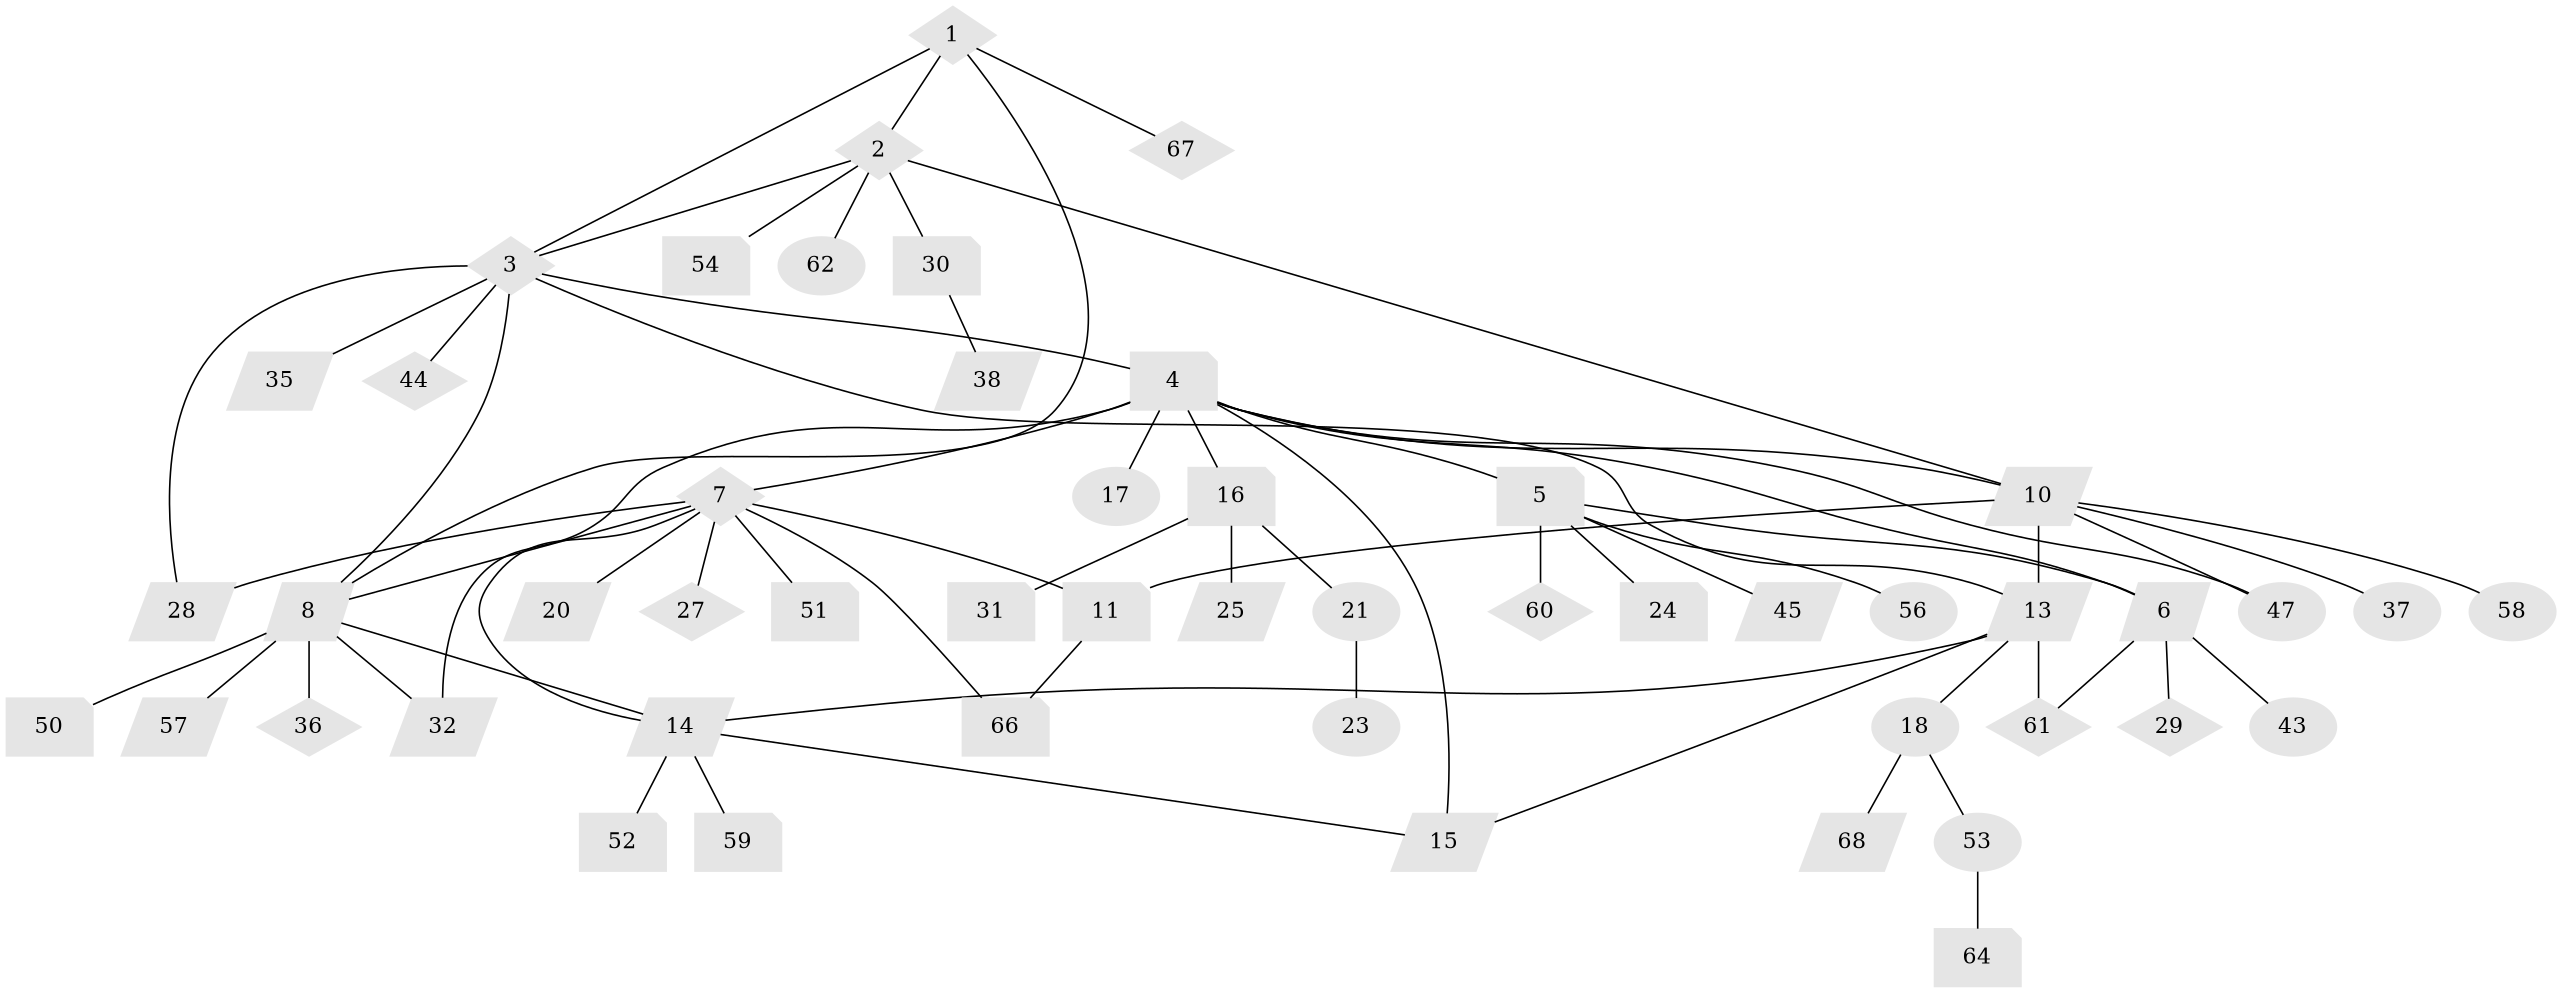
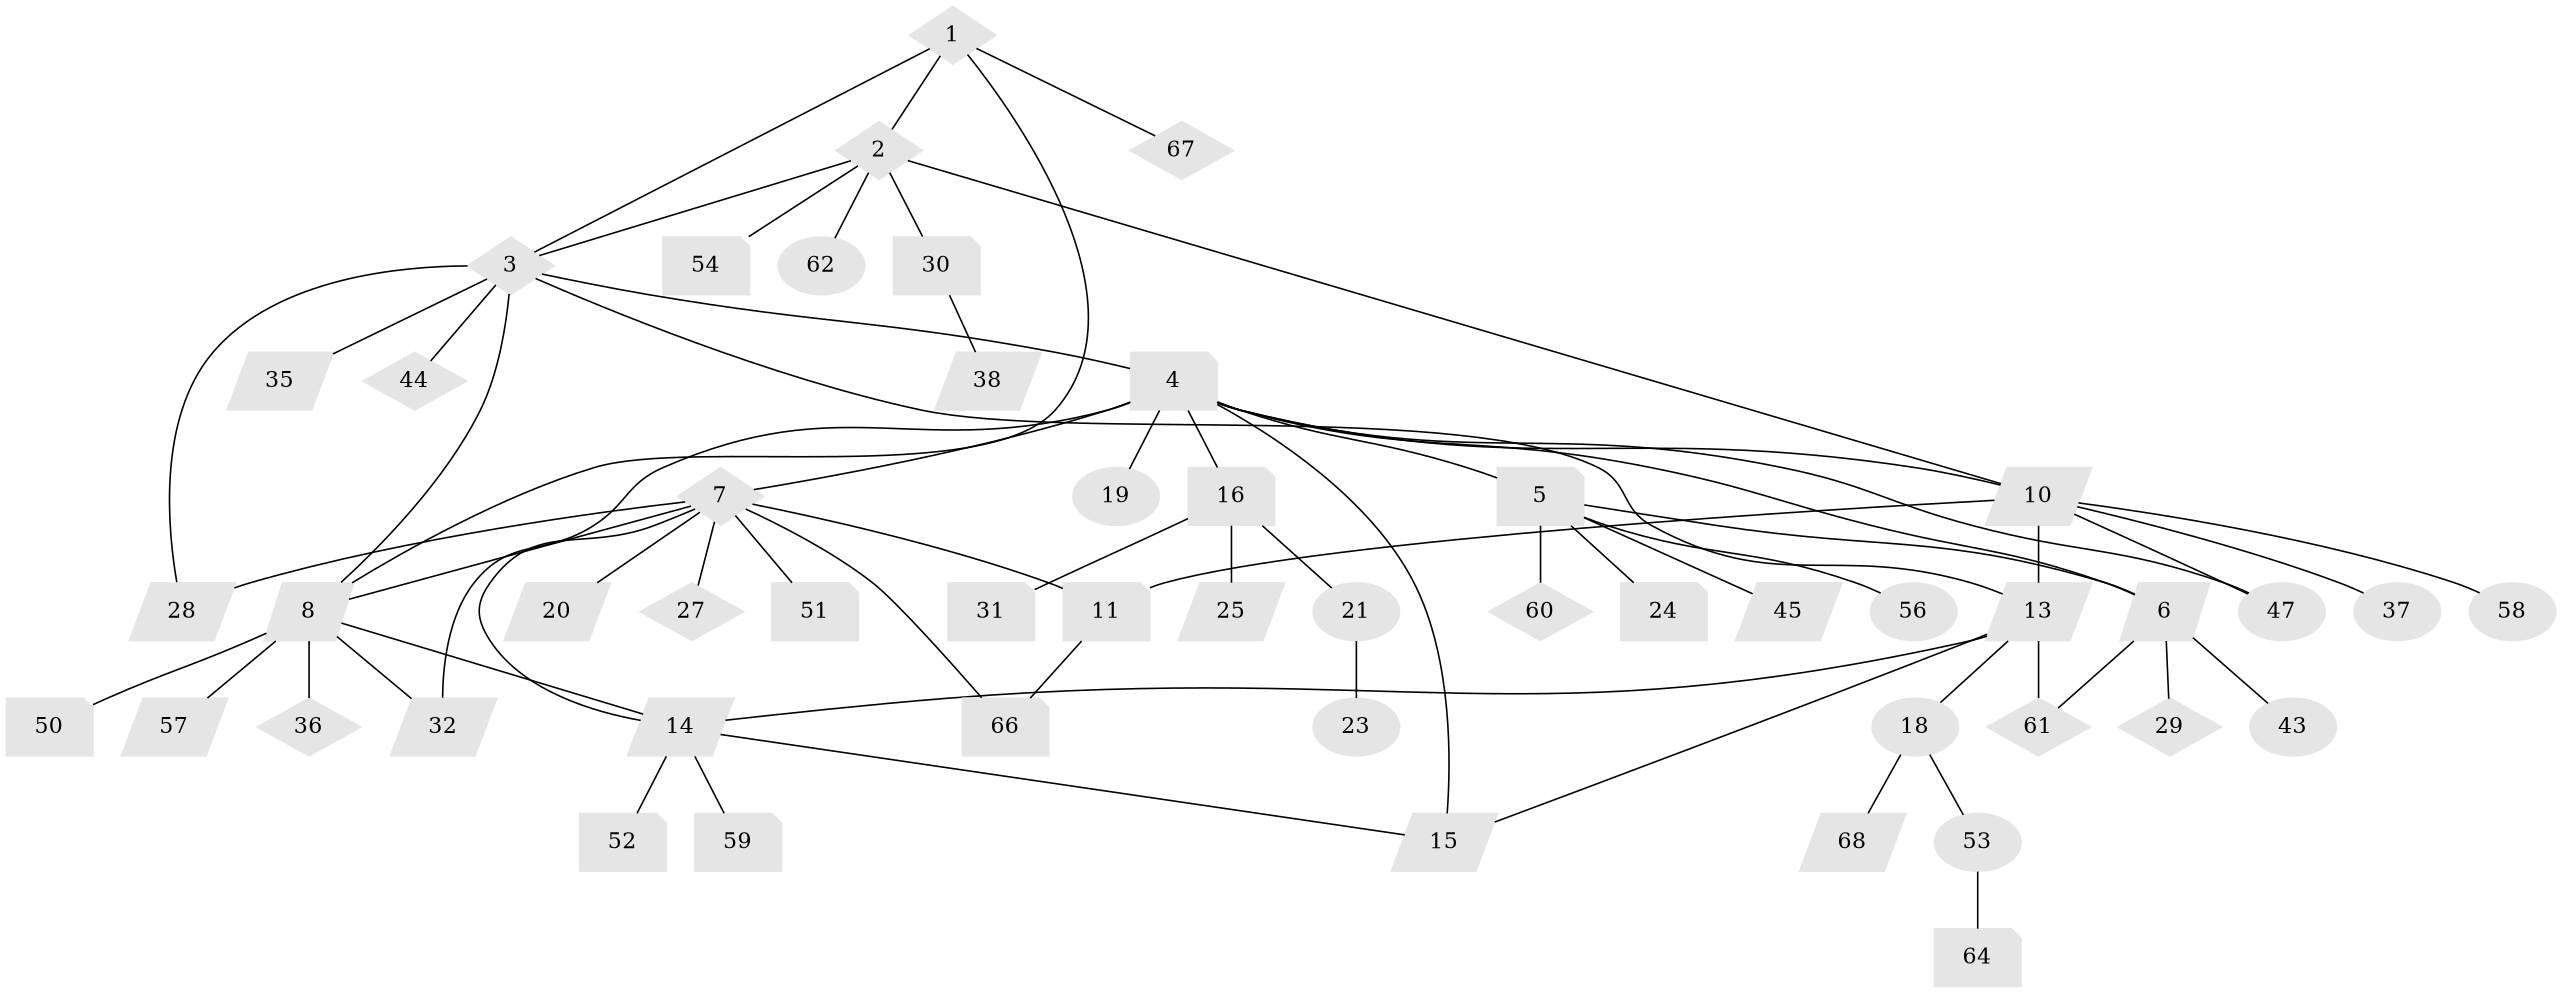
node "17": label "17" -> "19"
